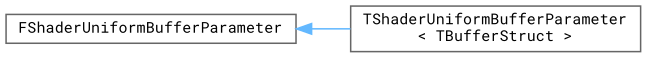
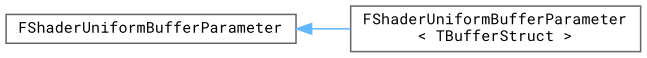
node "TShaderUniformBufferParameter < TBufferStruct >": label "TShaderUniformBufferParameter < TBufferStruct >" -> "FShaderUniformBufferParameter < TBufferStruct >"
